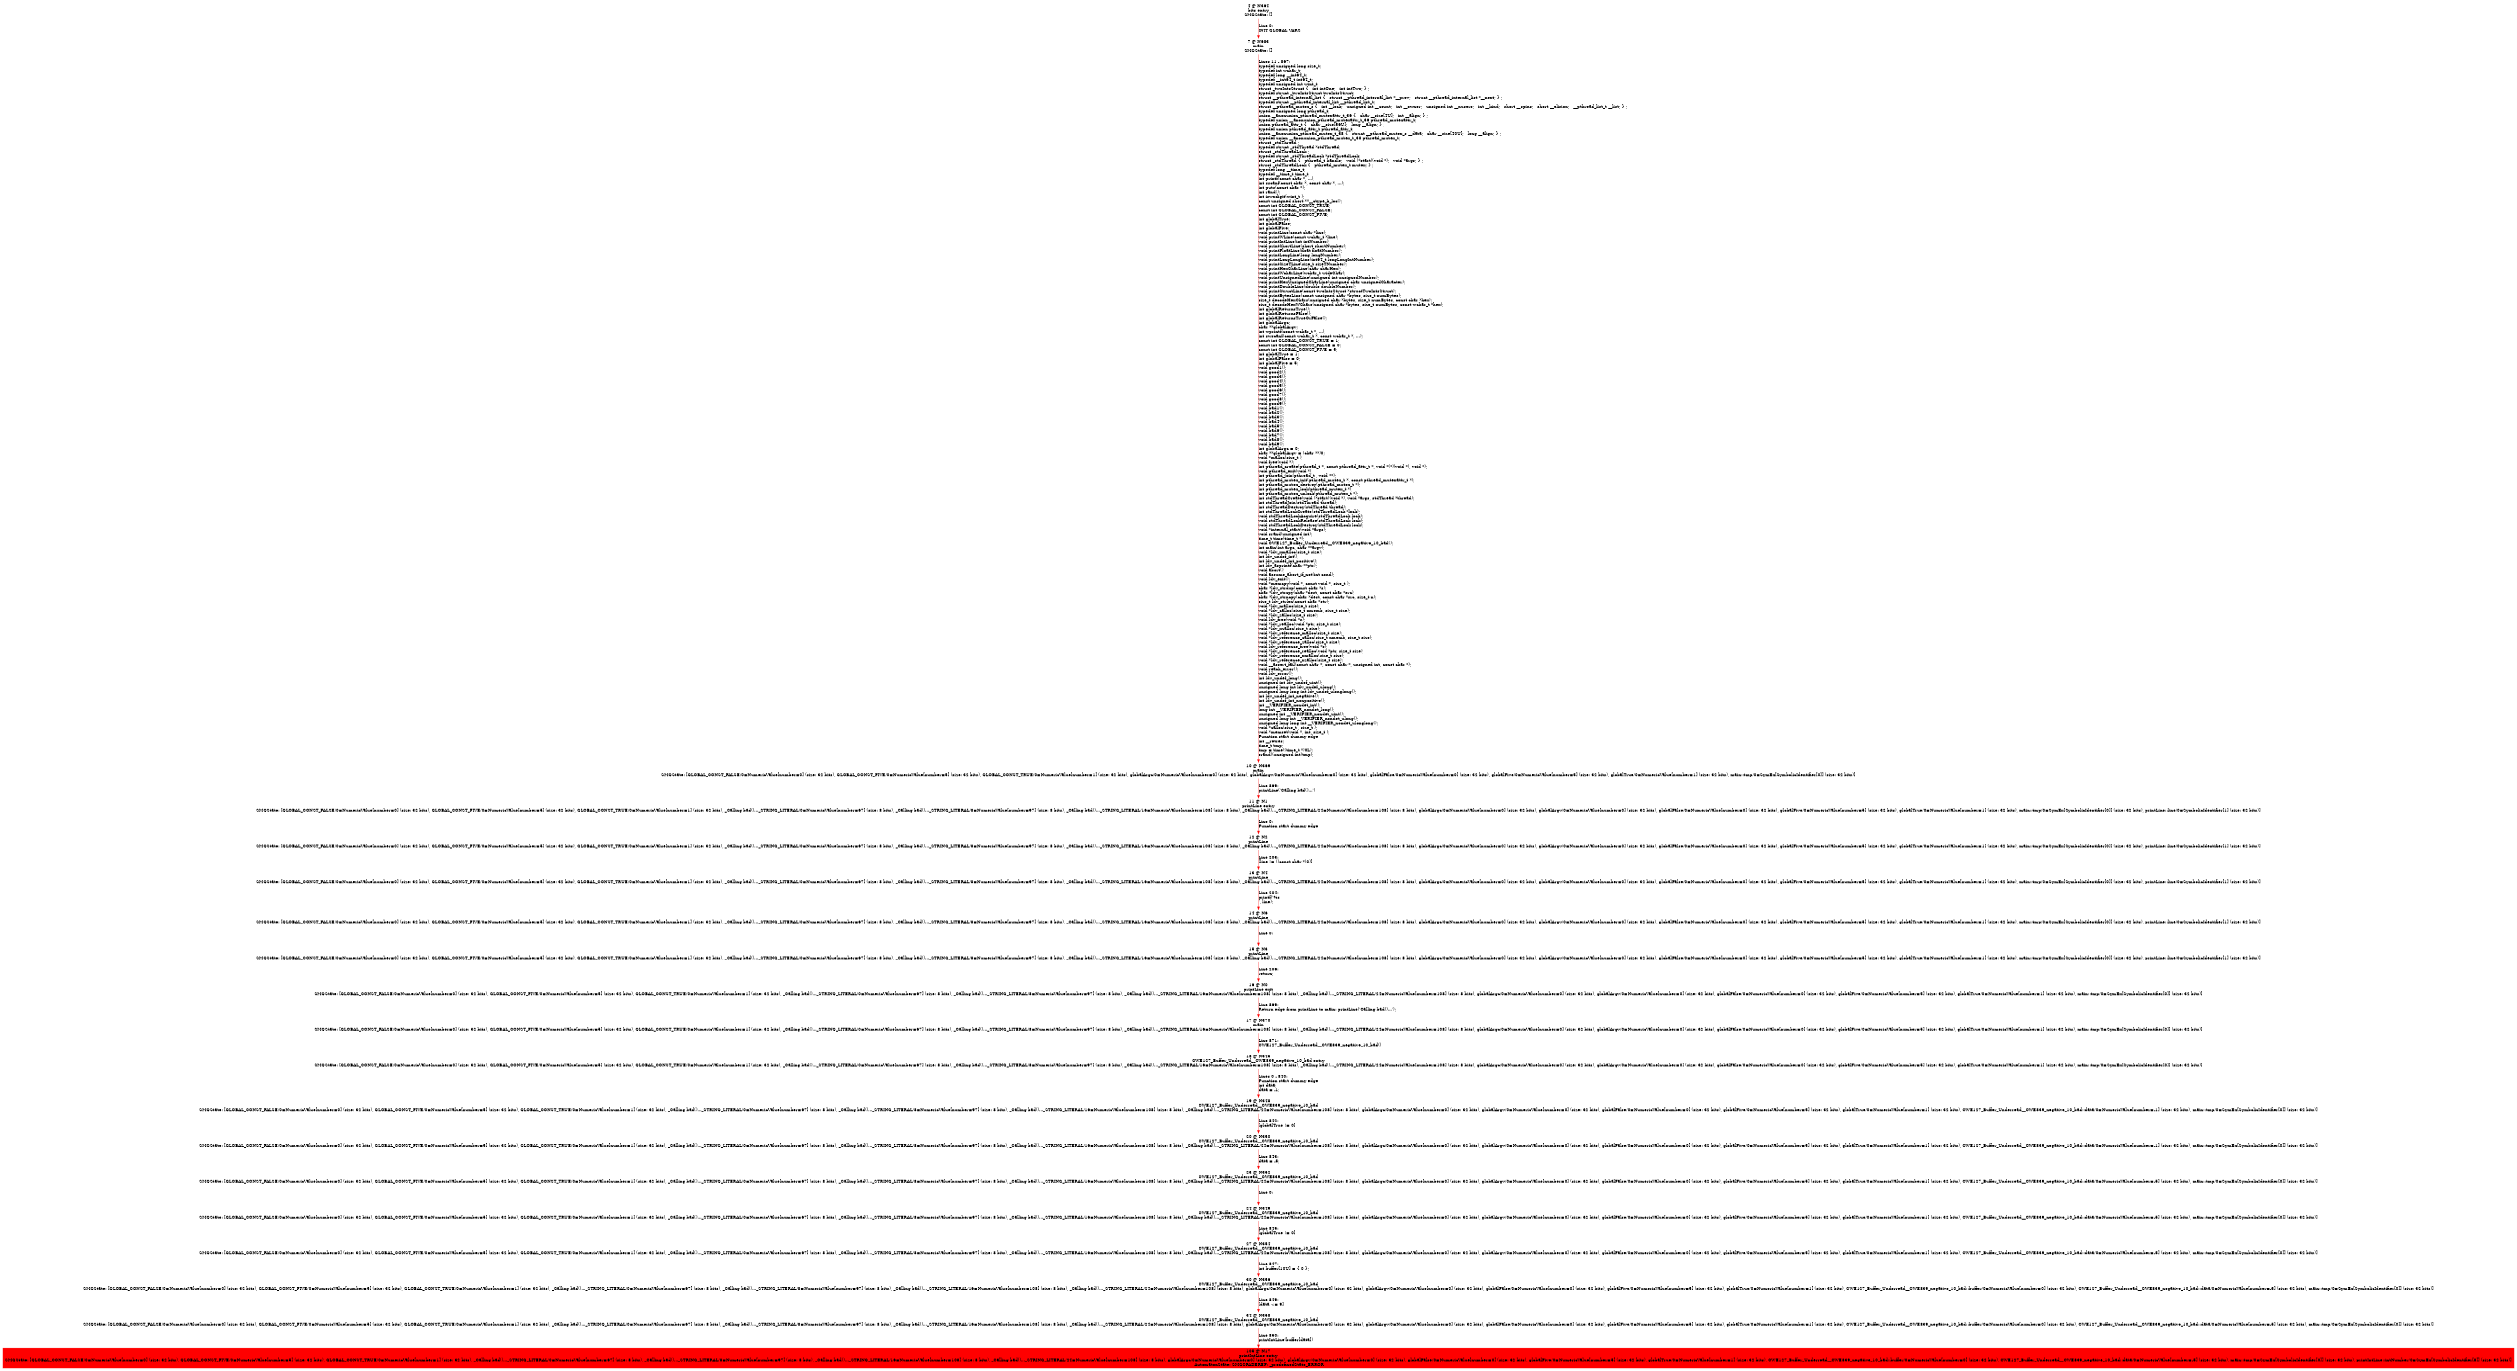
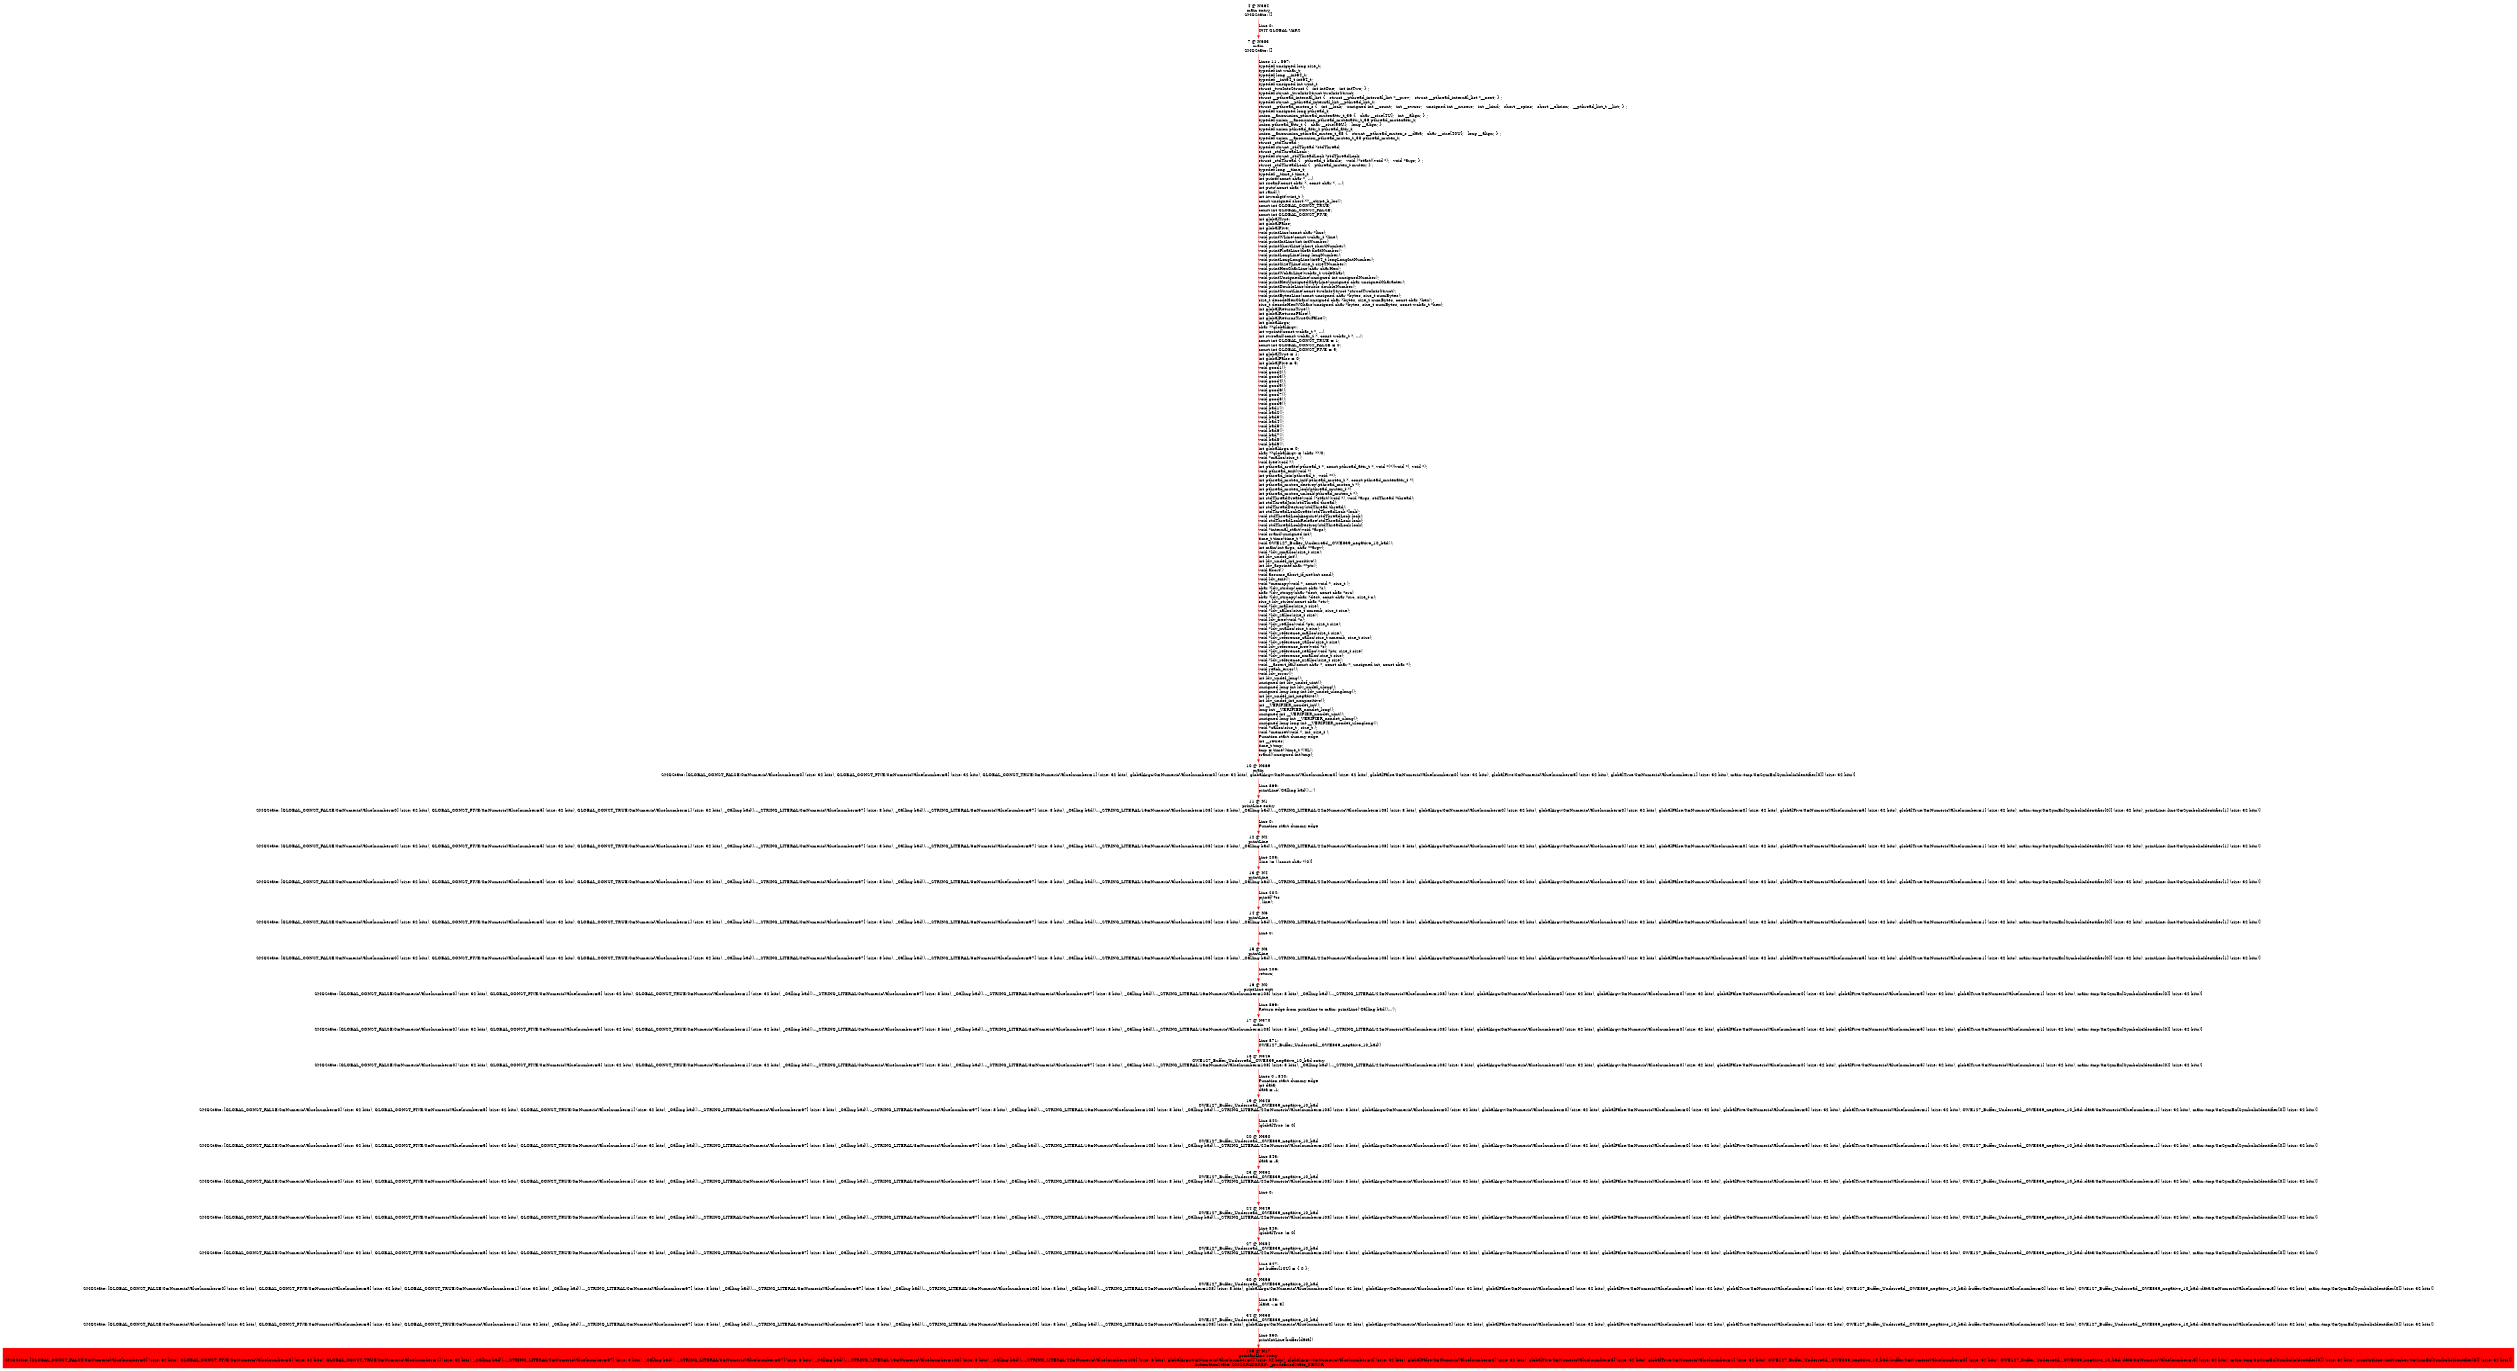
node "4 @ N364 bits entry SMGState: []": label "4 @ N364 bits entry SMGState: []" -> "4 @ N364 main entry SMGState: []"
